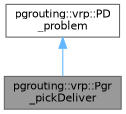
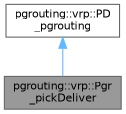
node "pgrouting::vrp::PD _problem": label "pgrouting::vrp::PD _problem" -> "pgrouting::vrp::PD _pgrouting"
